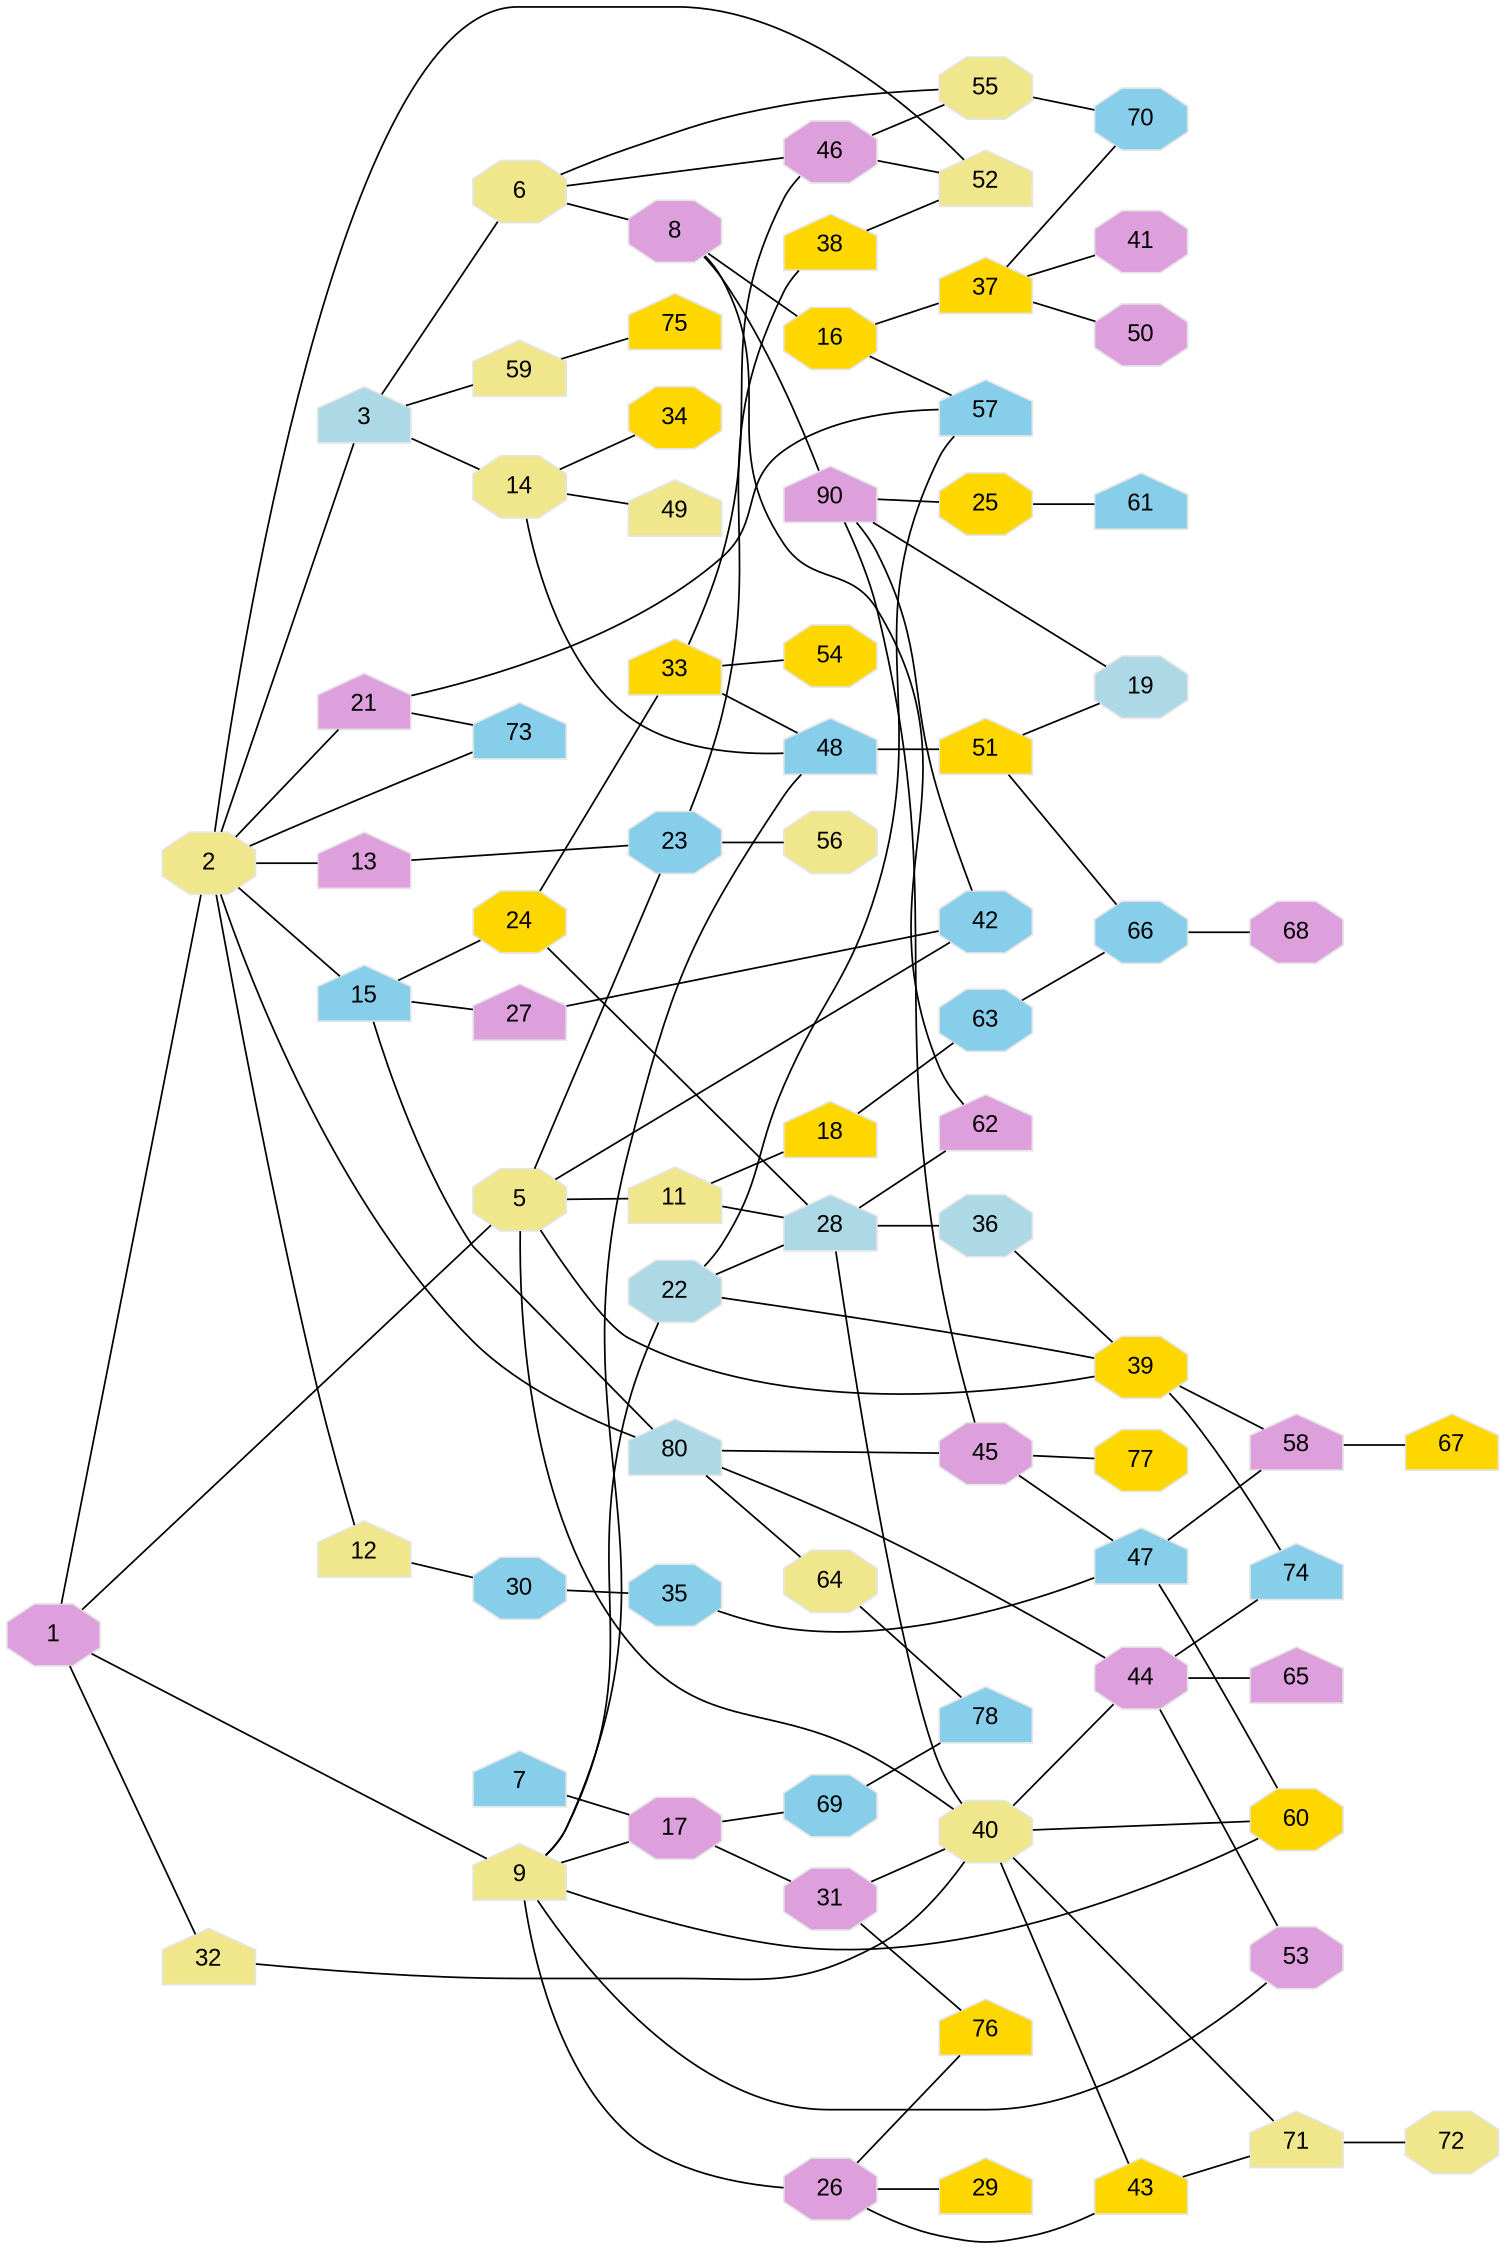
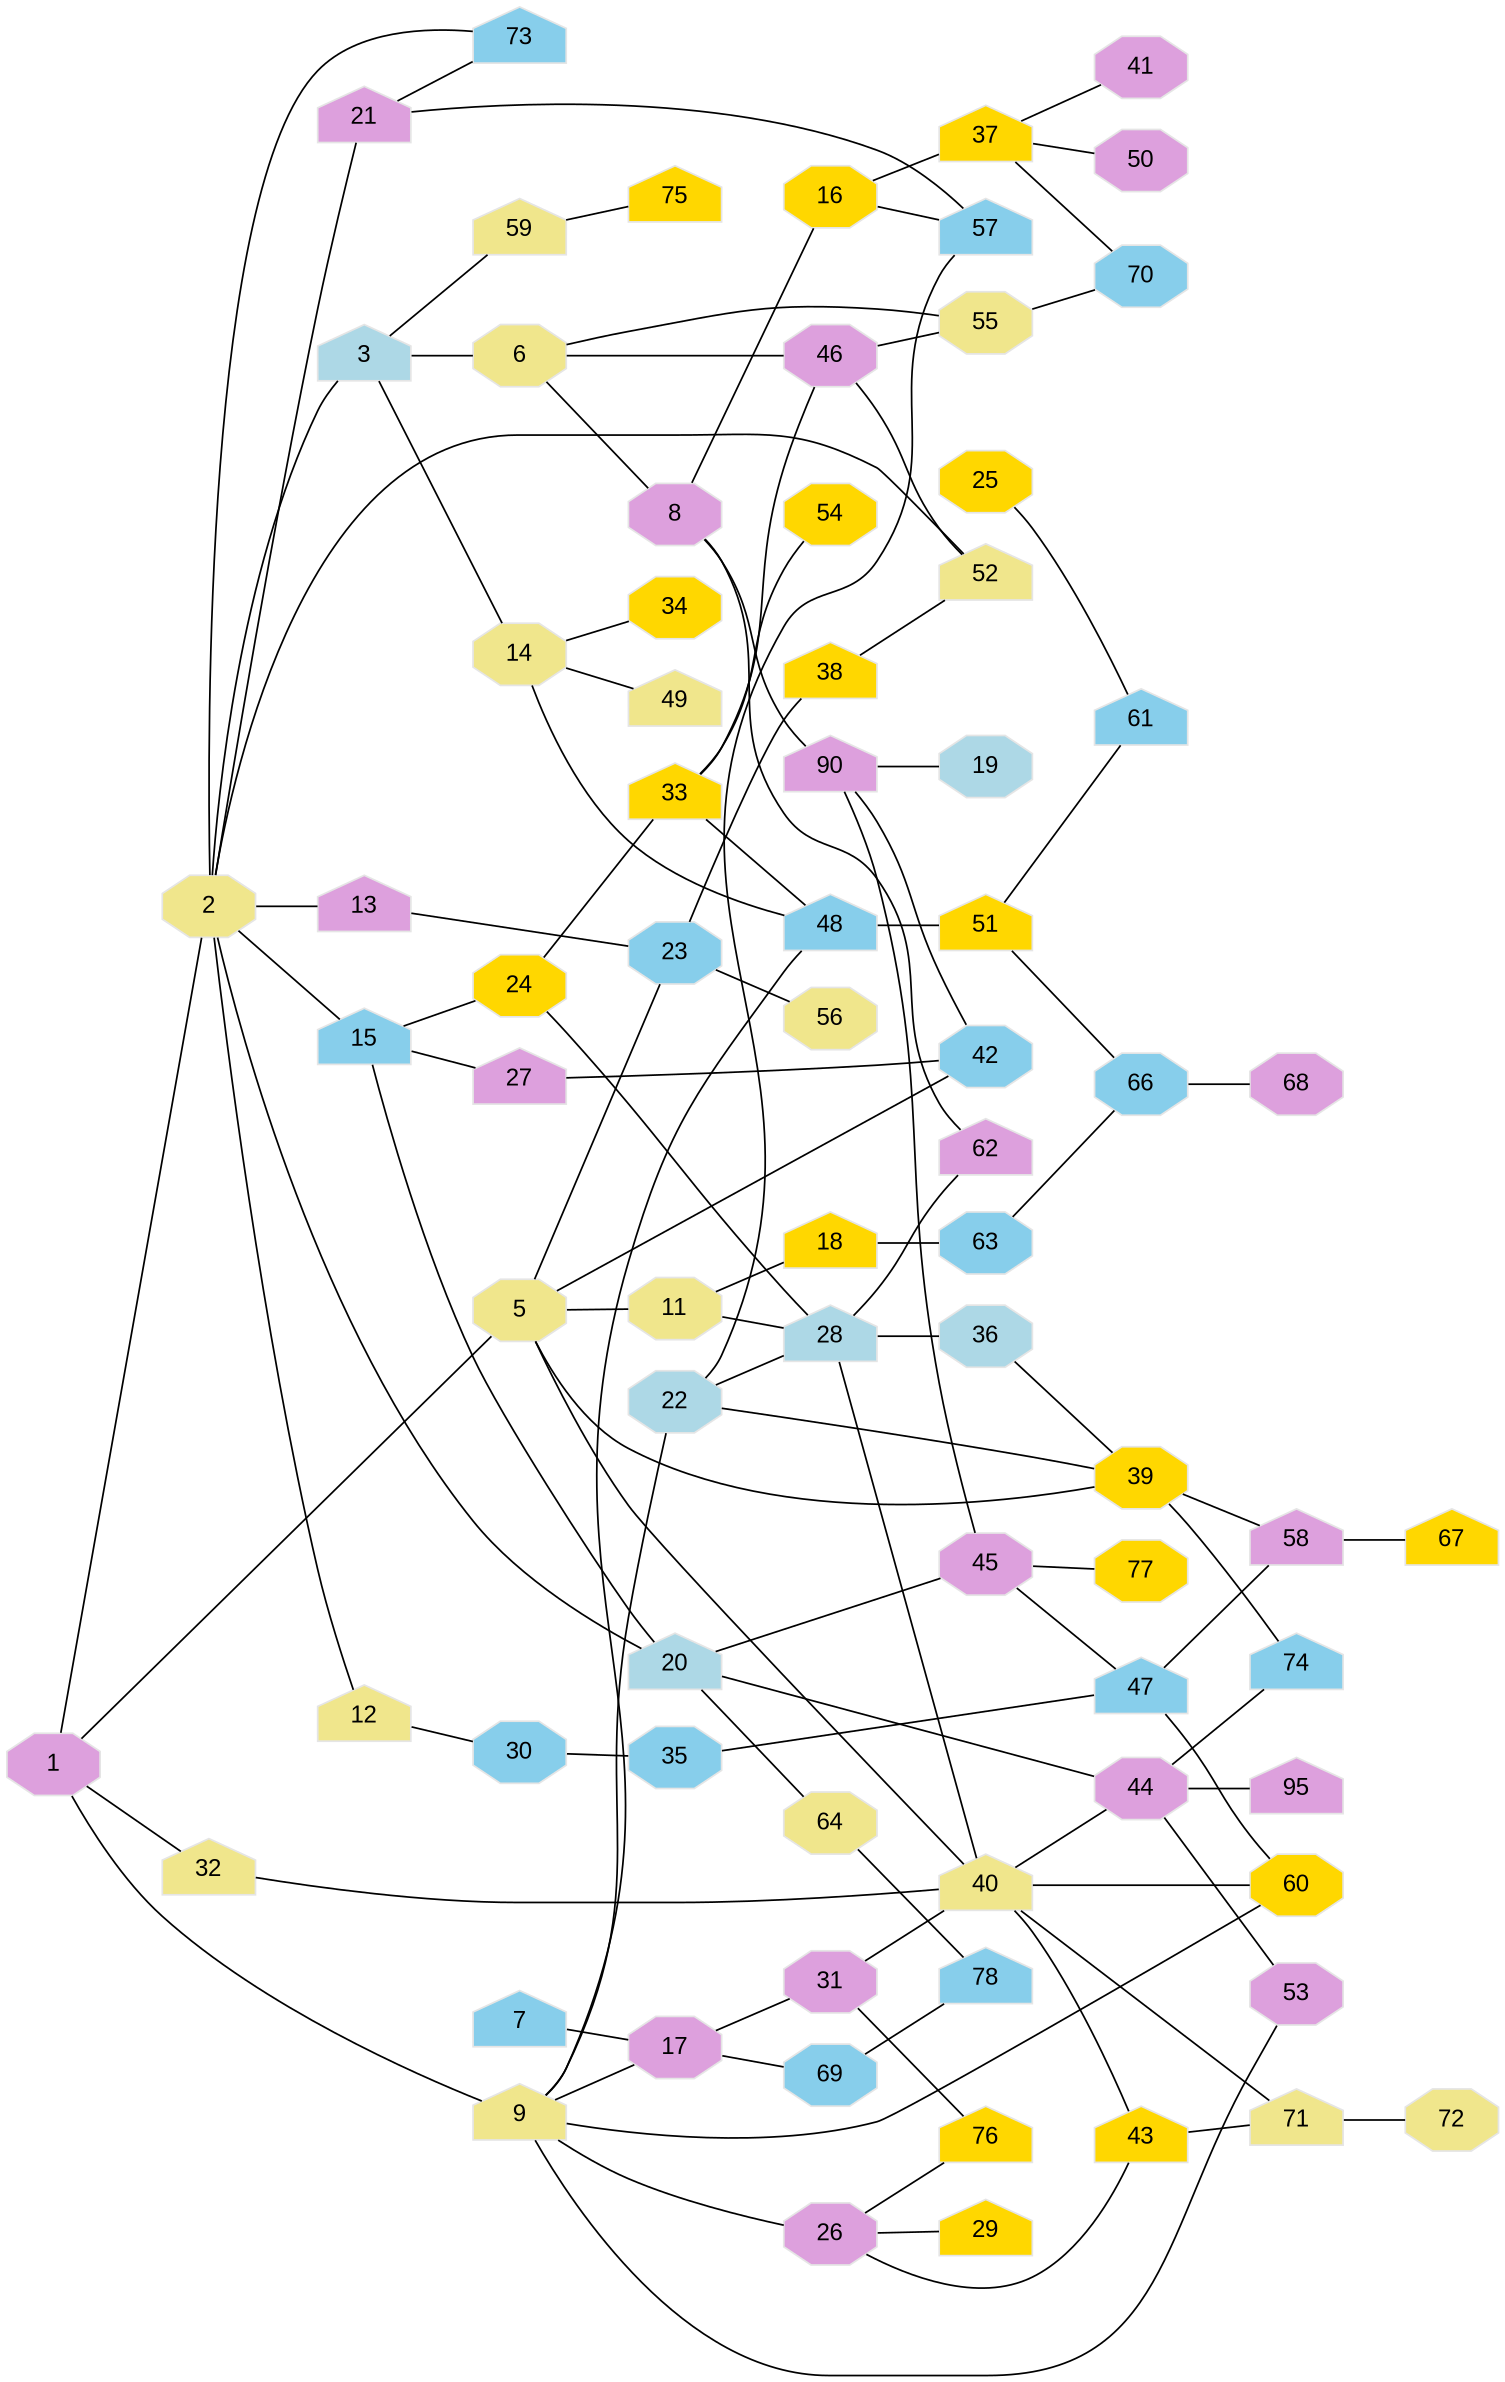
edge "90" -- "25": removed
edge "19" -- "51": now "61" -- "51"
node "11": shape house -> octagon
node "80": label "80" -> "20"
node "65": label "65" -> "95"
node "40": shape octagon -> house
